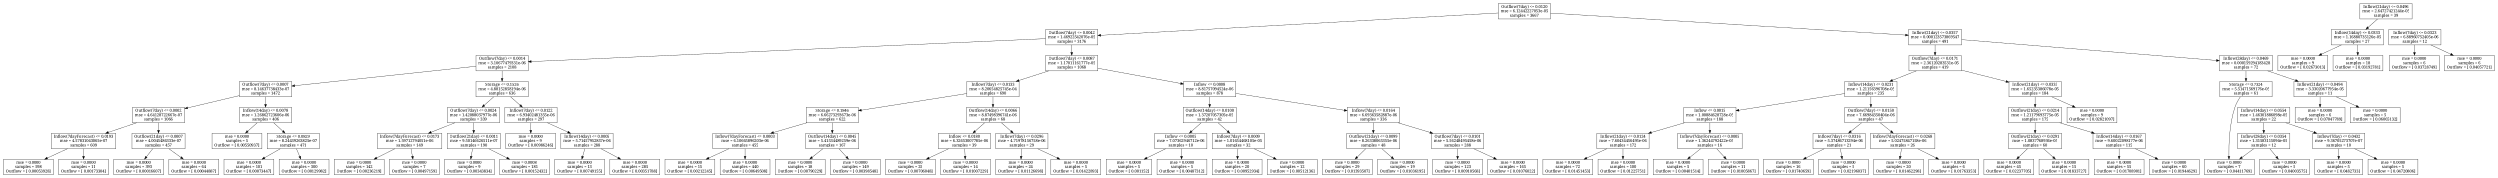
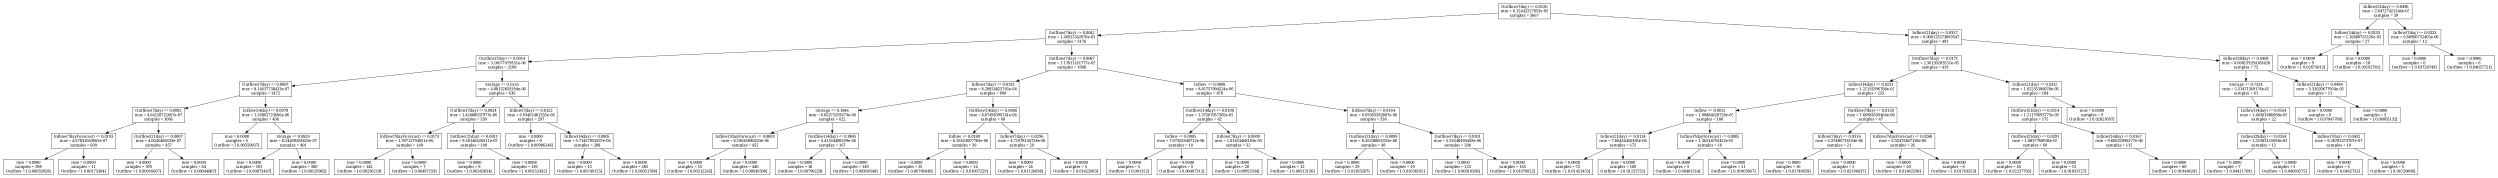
edge "Inflow(21day) <= 0.0496 mse = 2.64727421244e-05 samples = 39" -> "Inflow(7day) <= 0.0323 mse = 6.88960752405e-06 samples = 12": added
edge "Storage <= 0.7324 mse = 5.51471569176e-05 samples = 61" -> "mse = 0.0000 samples = 7 Outflow = [ 0.04411769]": now "Storage <= 0.7324 mse = 5.51471569176e-05 samples = 61" -> "Inflow(14day) <= 0.0554 mse = 1.46301886098e-05 samples = 22"
node "Storage <= 0.0829 mse = 8.24439263825e-07 samples = 471": label "Storage <= 0.0829 mse = 8.24439263825e-07 samples = 471" -> "Storage <= 0.0829 mse = 8.24439263825e-07 samples = 401"
node "mse = 0.0000 samples = 55 Outflow = [ 0.01708901]": removed
